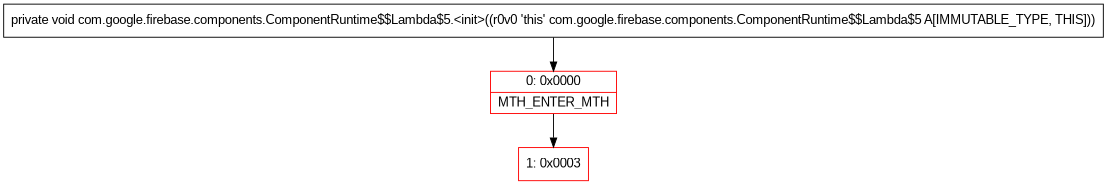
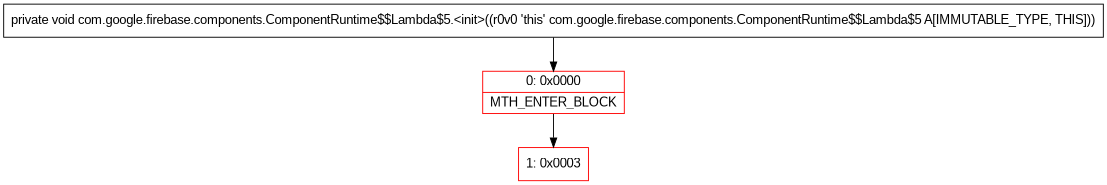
node "0: 0x0000": text "MTH_ENTER_MTH" -> "MTH_ENTER_BLOCK"
